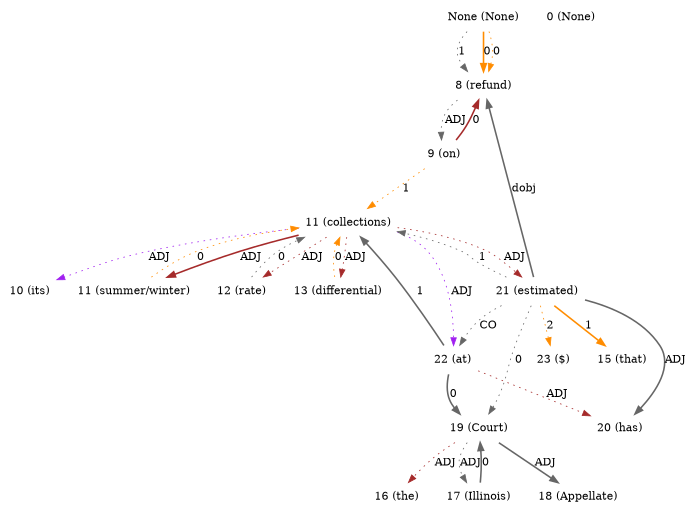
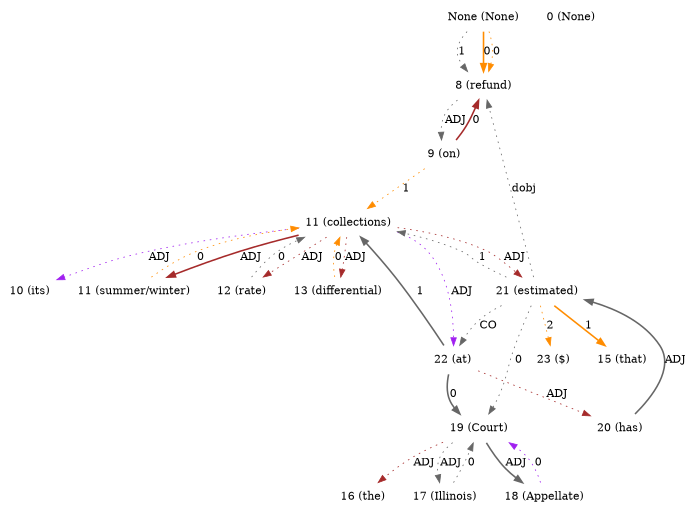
edge "21 (estimated)" -> "8 (refund)": style bold -> dotted
edge "21 (estimated)" -> "20 (has)": reversed
edge "18 (Appellate)" -> "19 (Court)": added, label "0"
edge "17 (Illinois)" -> "19 (Court)": style bold -> dotted
